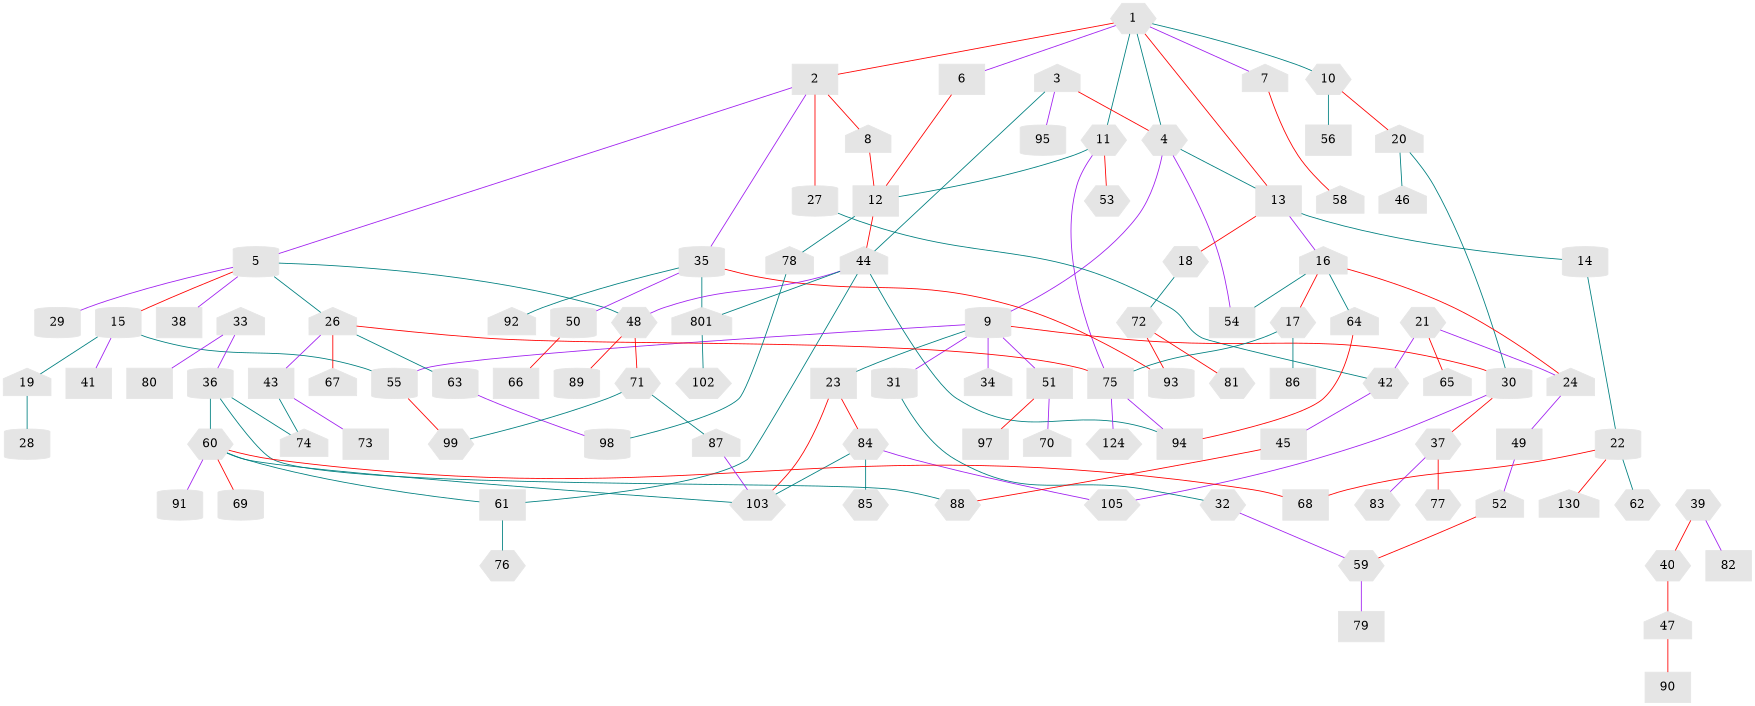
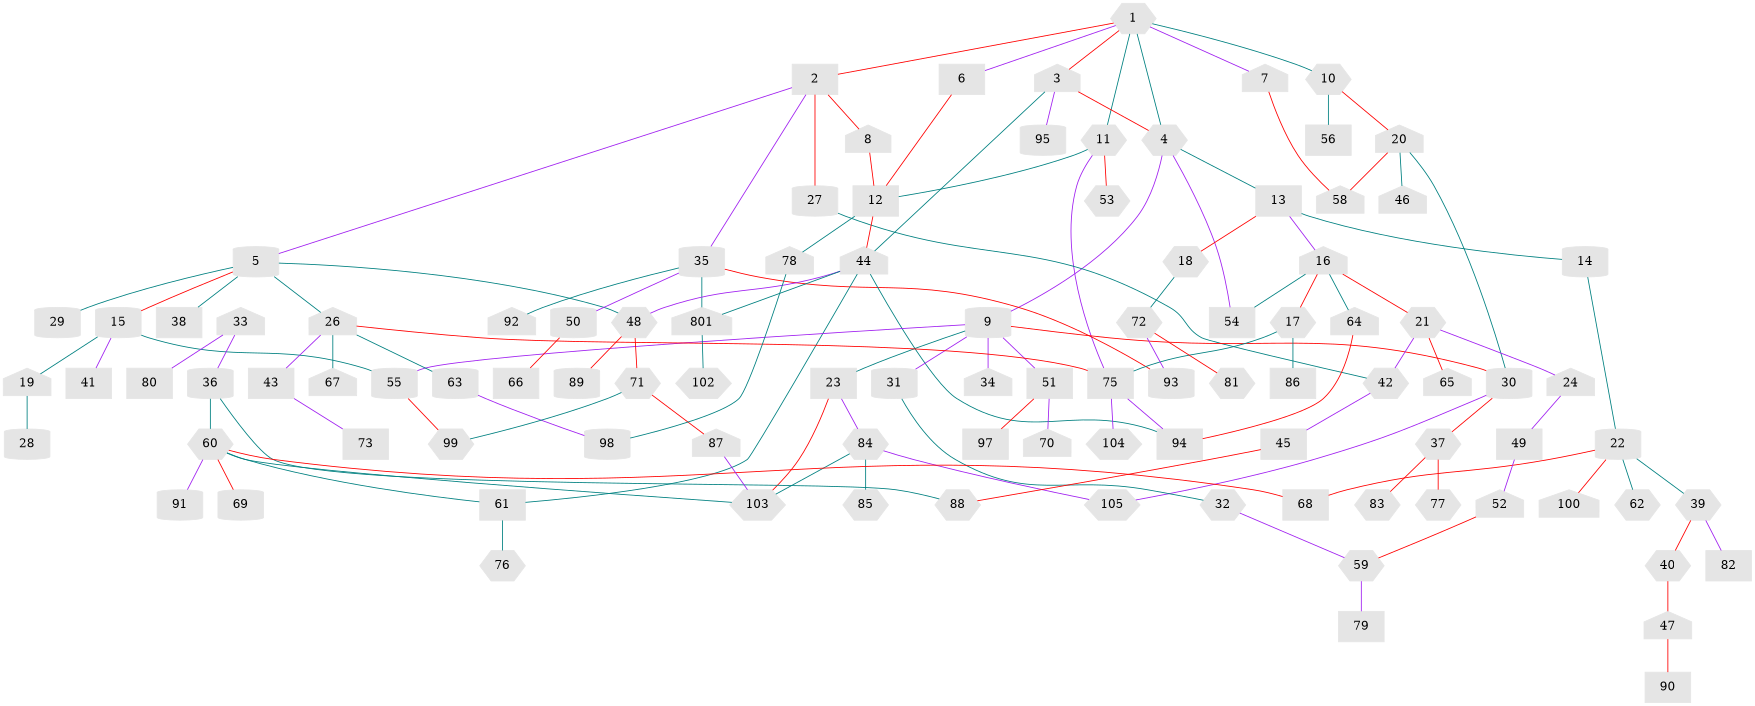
edge "1" -- "13": now "1" -- "3"
edge "20" -- "58": added
edge "5" -- "29": color purple -> teal
edge "5" -- "38": color purple -> teal
edge "16" -- "24": now "16" -- "21"
edge "26" -- "67": color red -> teal
edge "72" -- "93": color red -> purple
edge "23" -- "84": color red -> purple
edge "71" -- "87": color teal -> red
node "74": removed
node "124": label "124" -> "104"
edge "37" -- "83": color purple -> red
edge "22" -- "39": added
node "130": label "130" -> "100"
